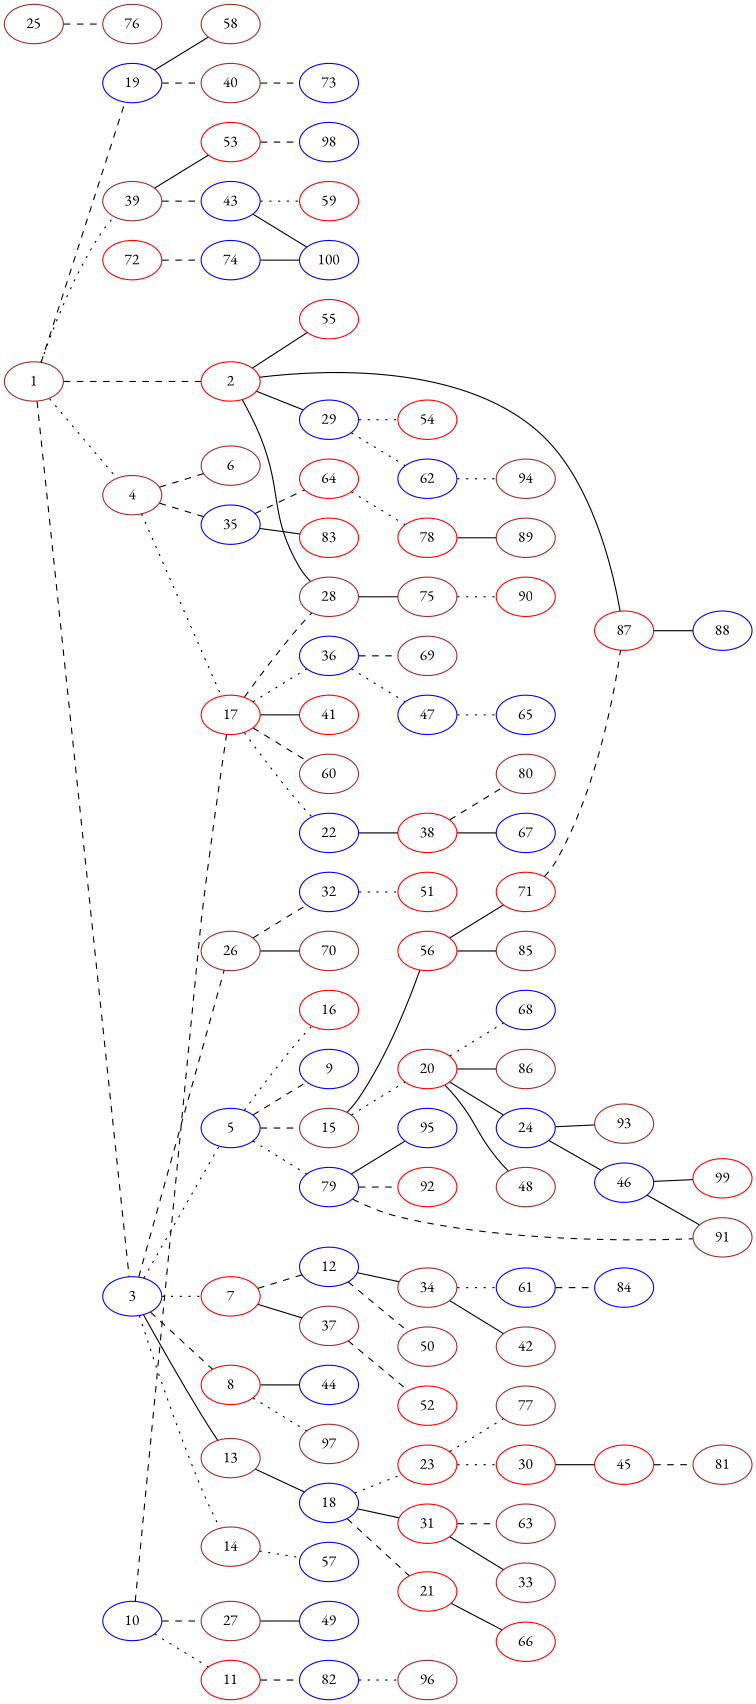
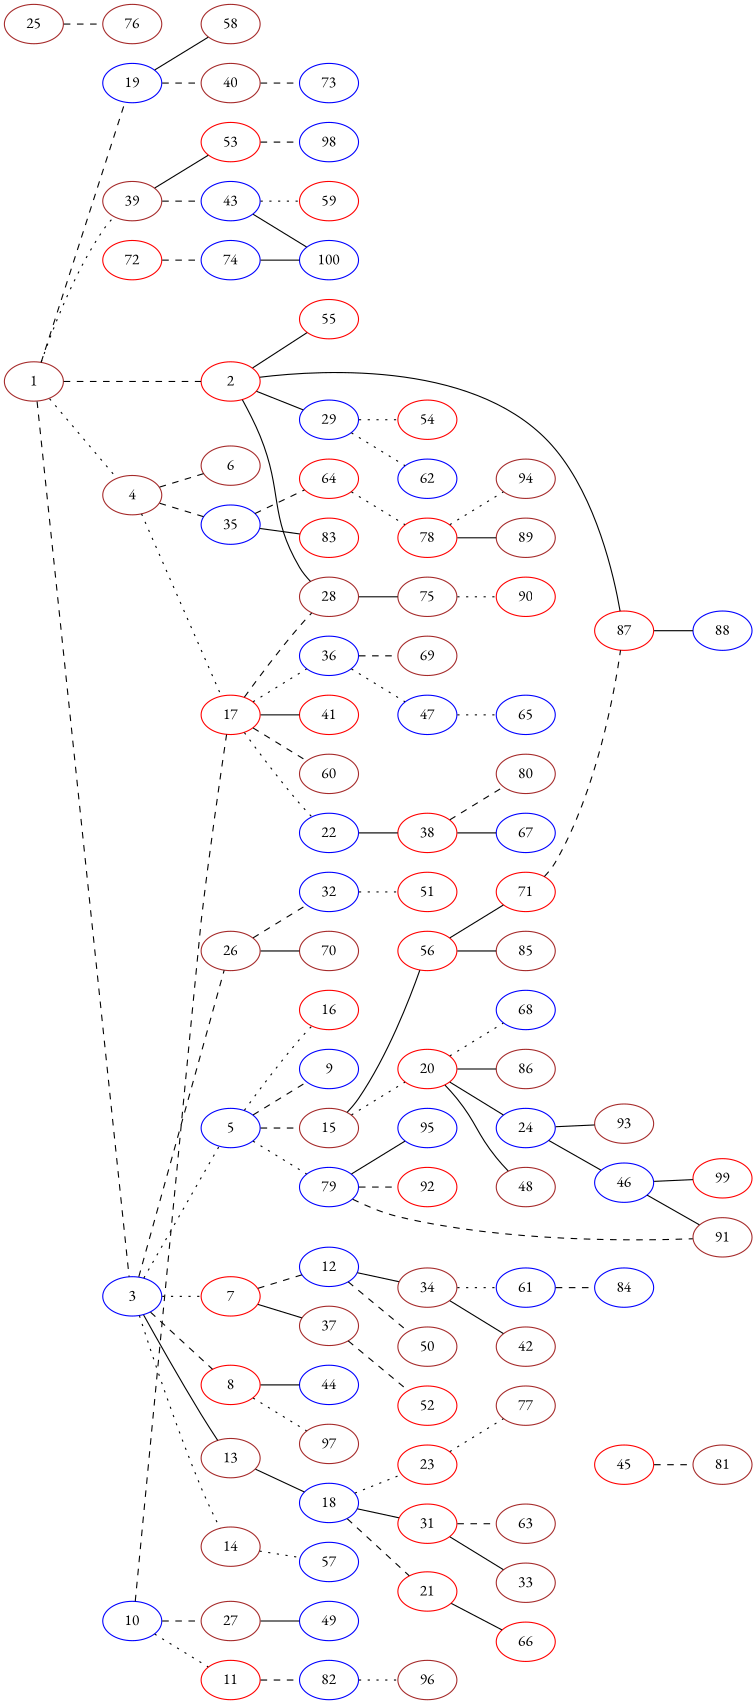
edge "62" -- "94": now "78" -- "94"
node "30": removed
